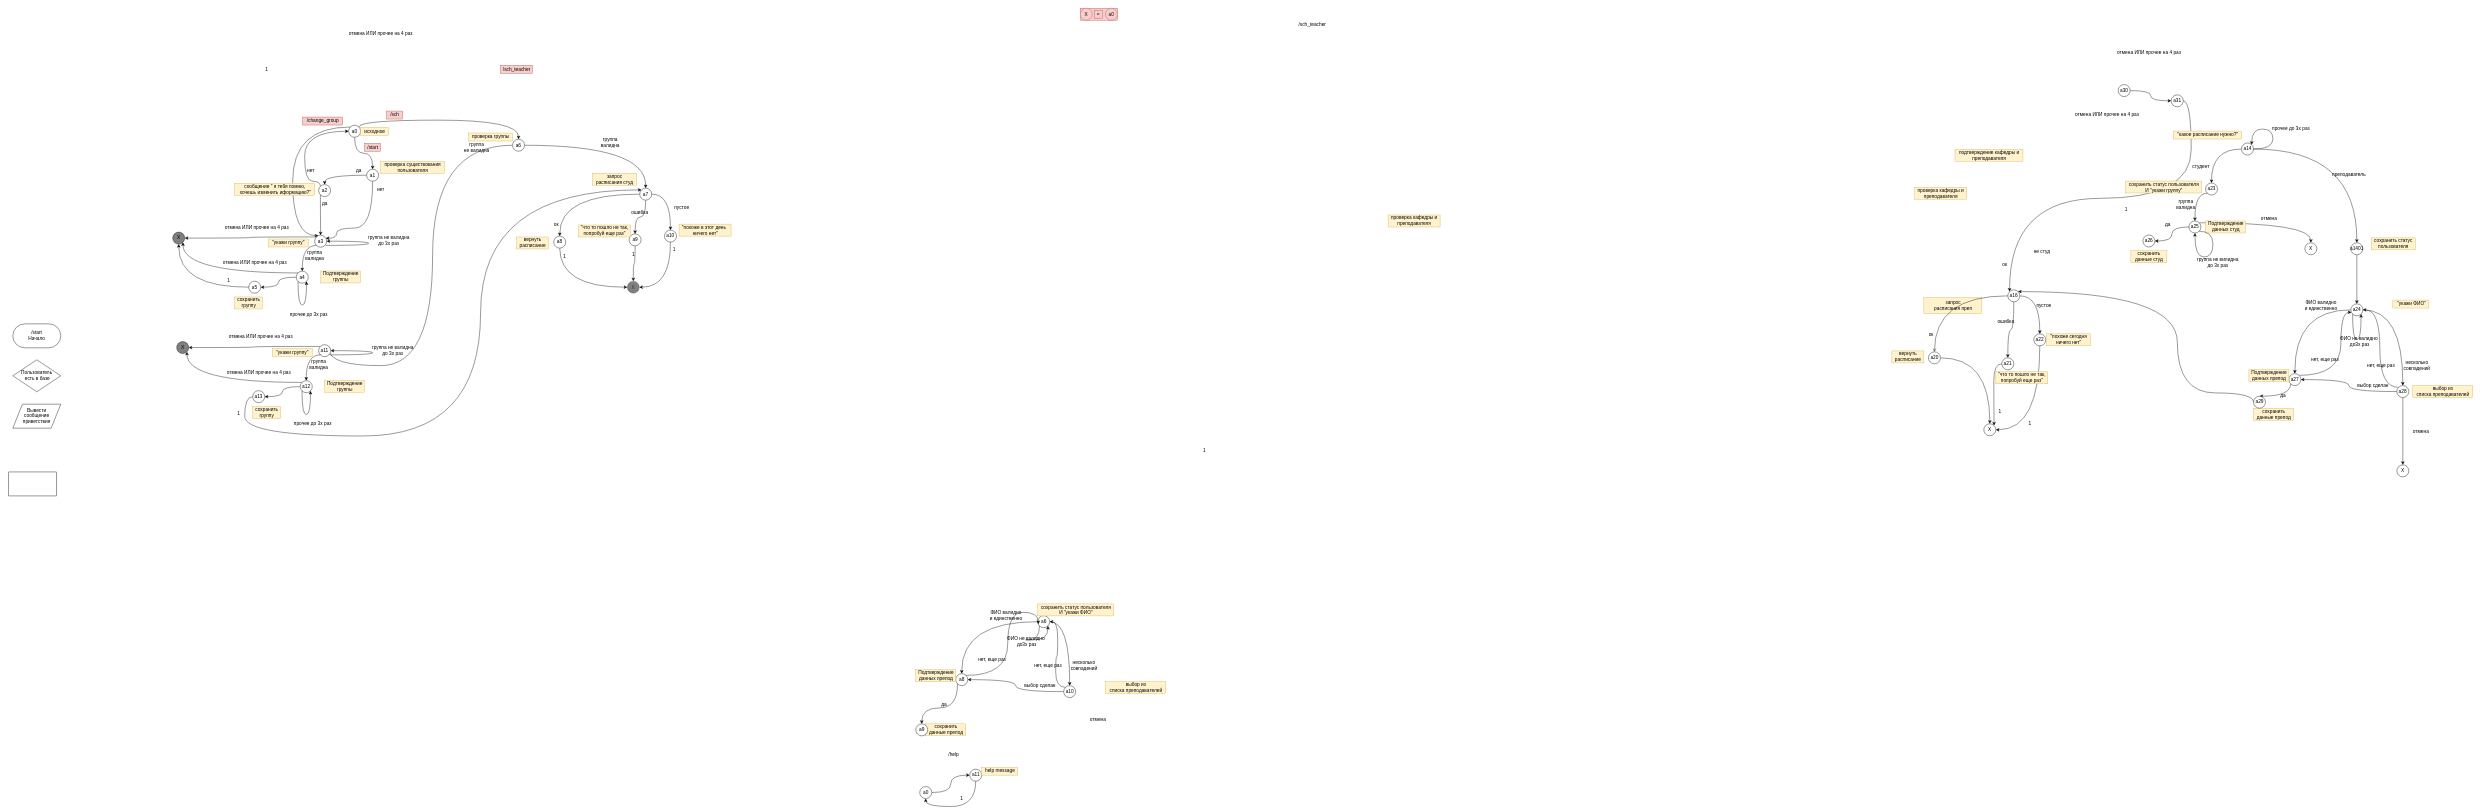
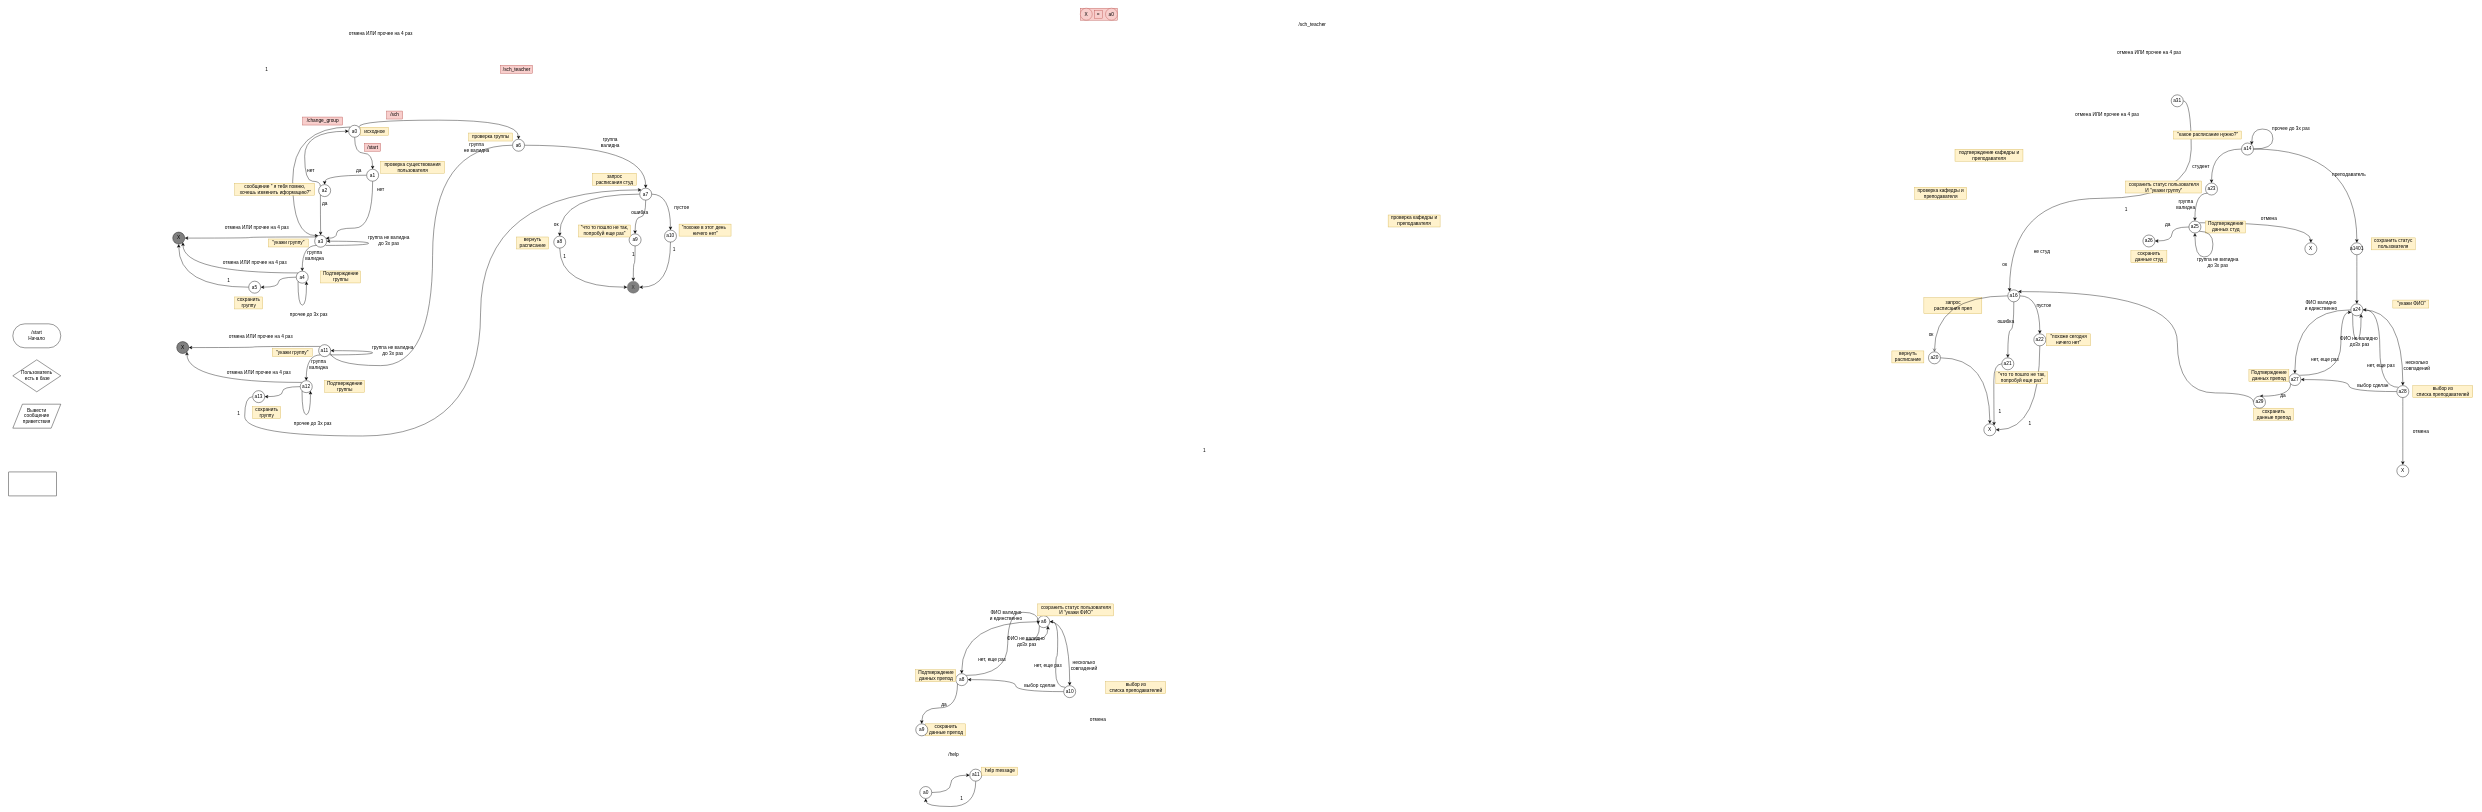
node "a30": removed
edge "a30" -> "a31": removed
